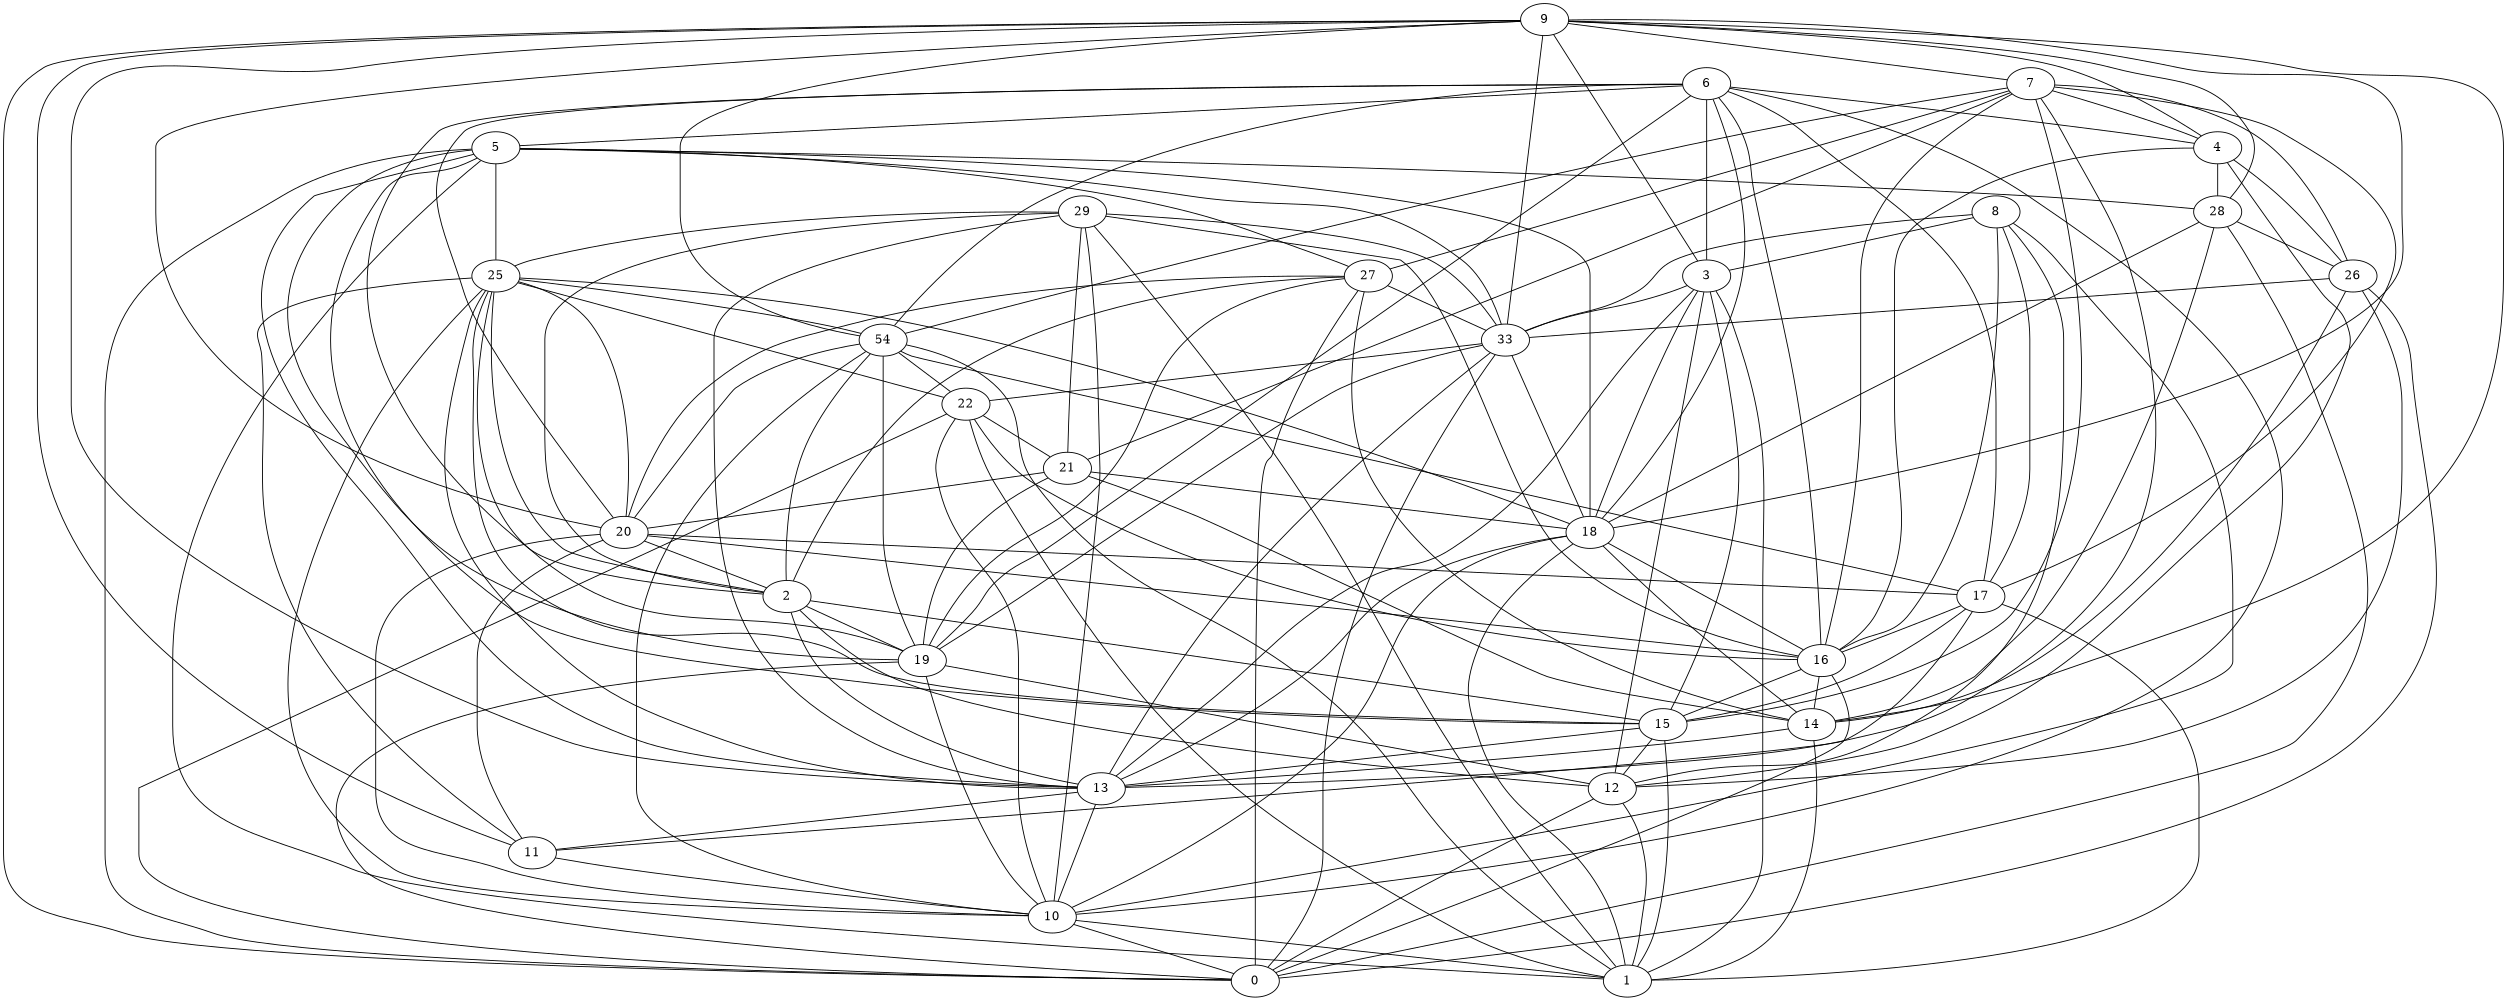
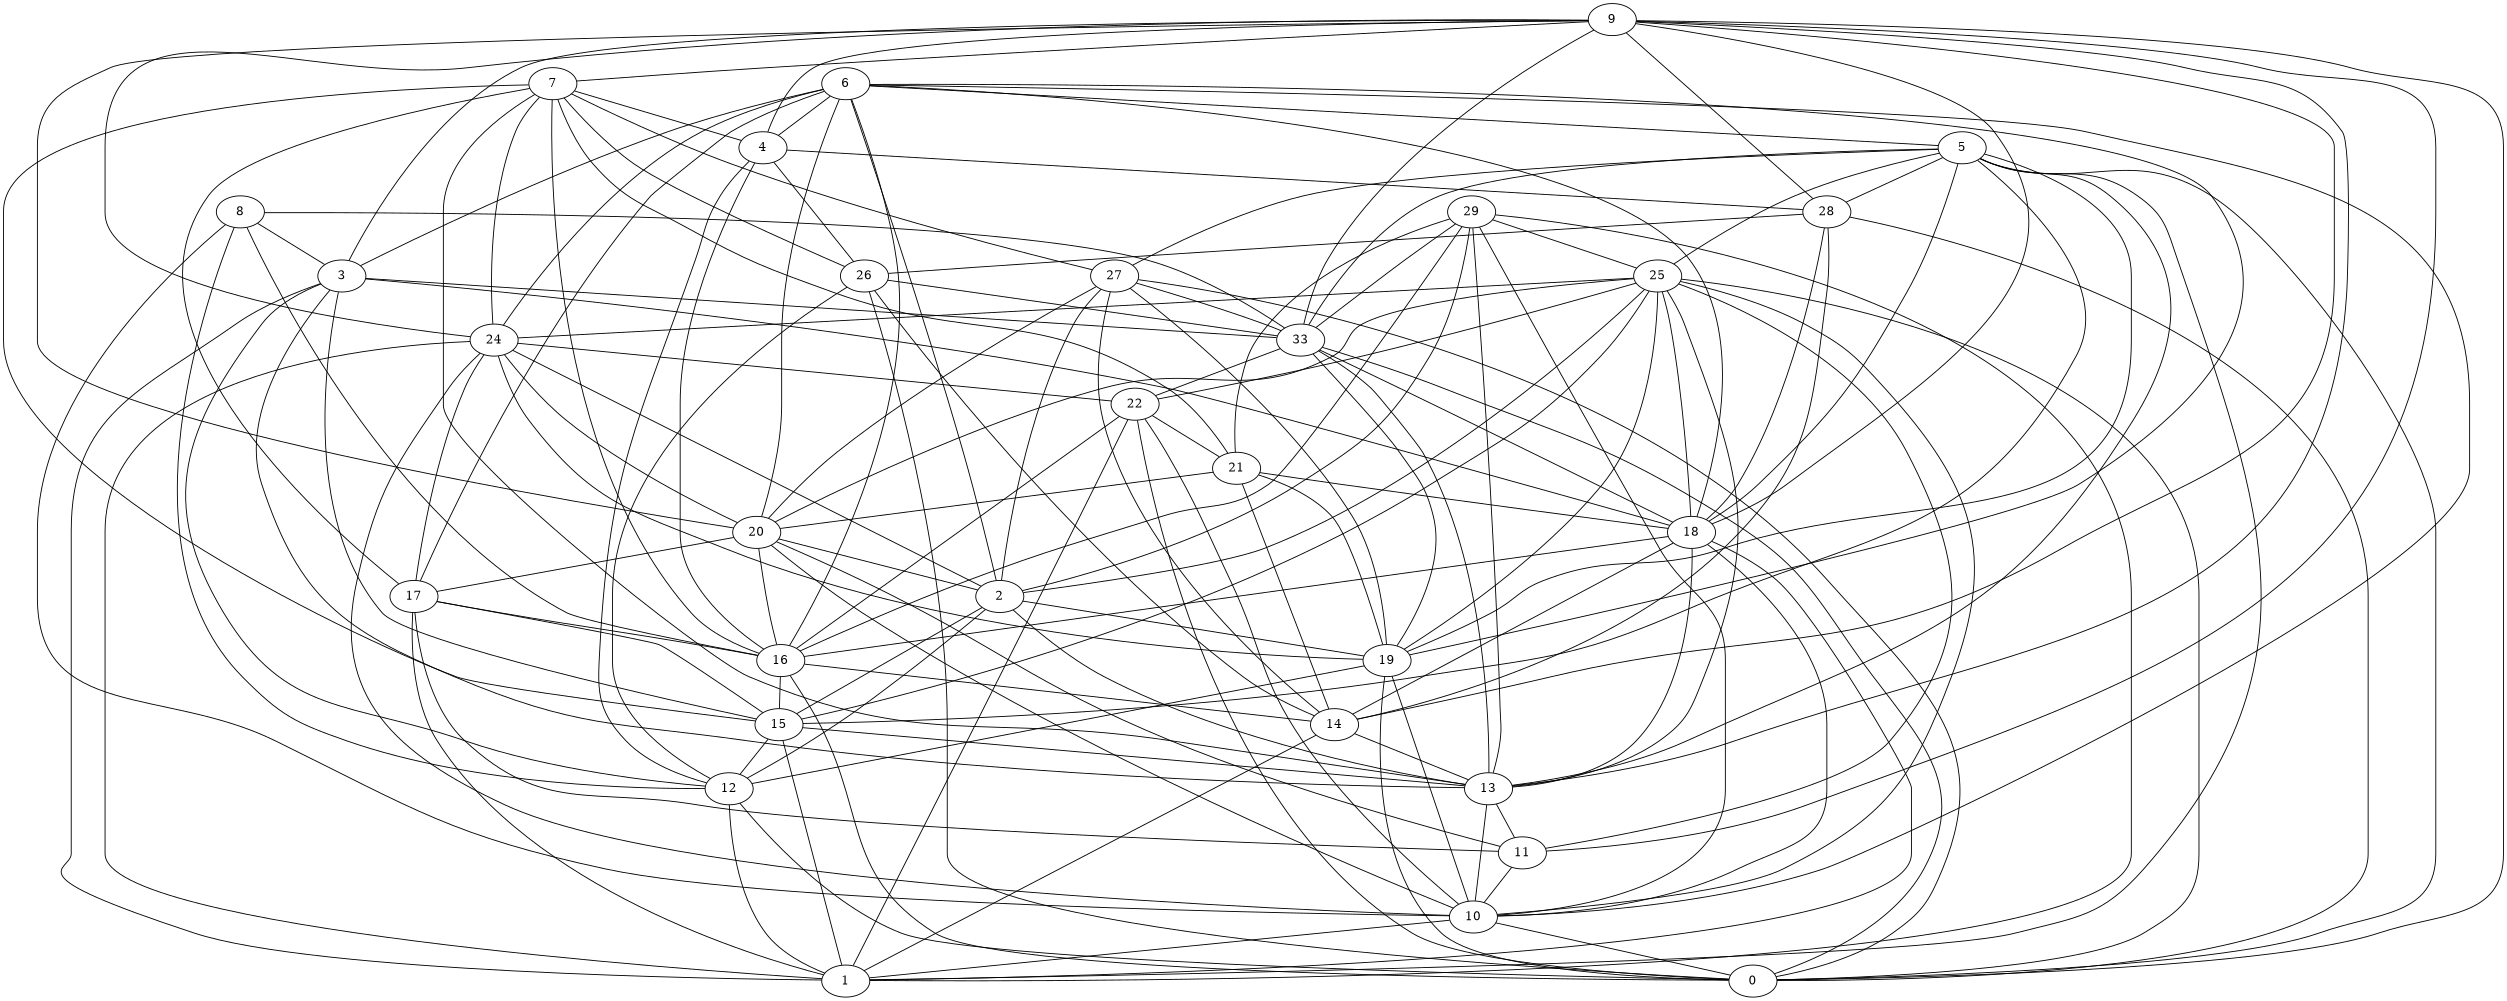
node "54": label "54" -> "24"
edge "8" -- "17": removed
edge "25" -- "0": added
